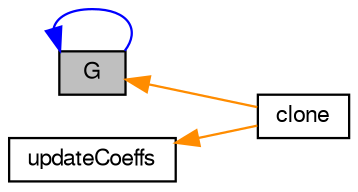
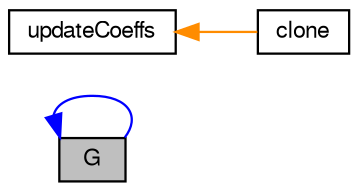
edge "clone" -> "G": removed
